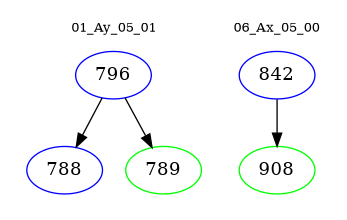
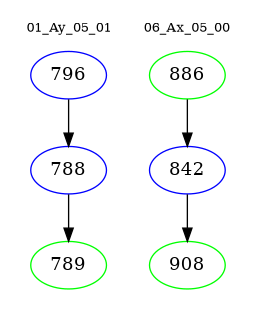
node "886": added
edge "796" -> "789": now "788" -> "789"
